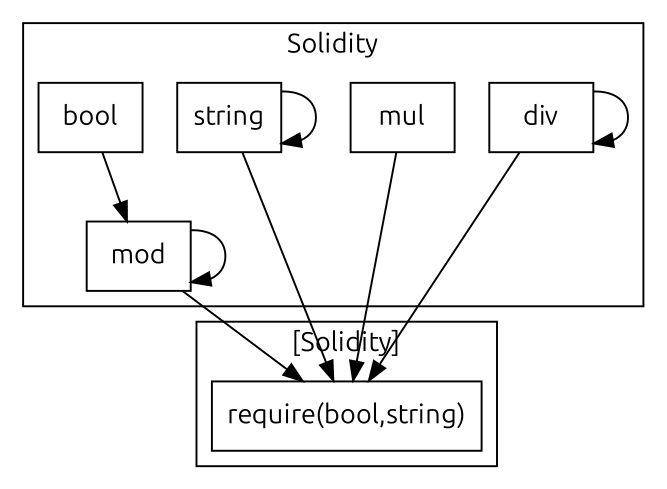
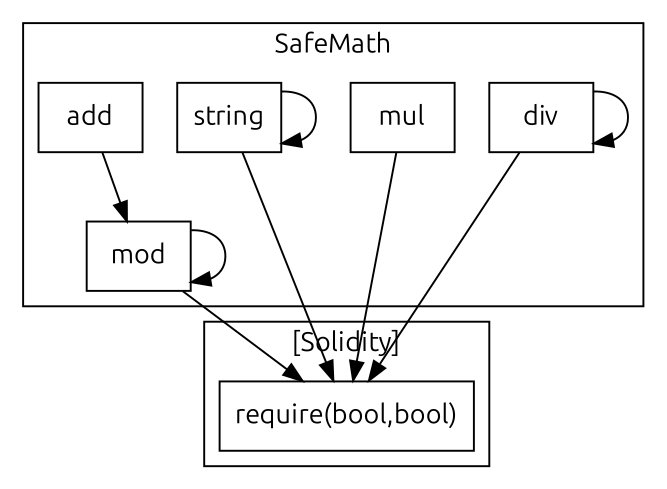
cluster "Solidity": label "Solidity" -> "SafeMath"
node "bool": label "bool" -> "add"
node "require(bool,string)": label "require(bool,string)" -> "require(bool,bool)"
